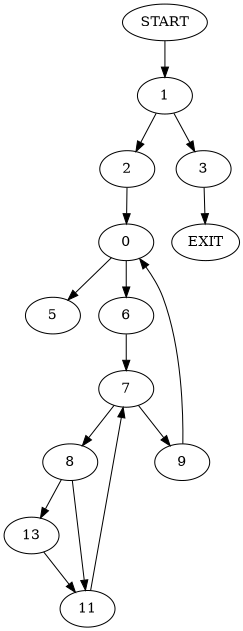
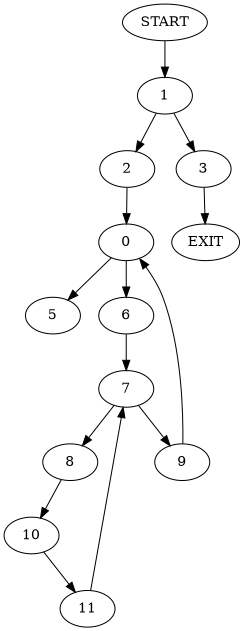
edge "8" -> "11": removed
node "13": label "13" -> "10"
